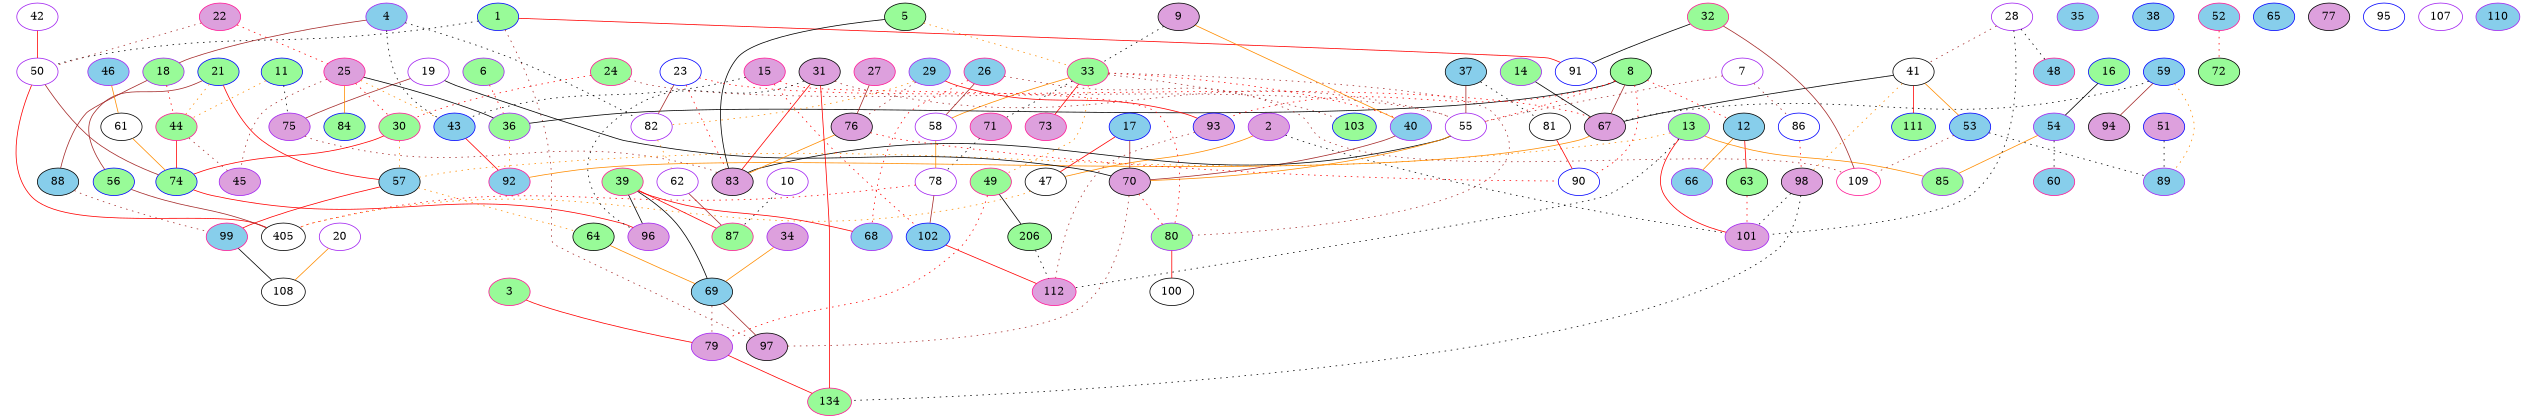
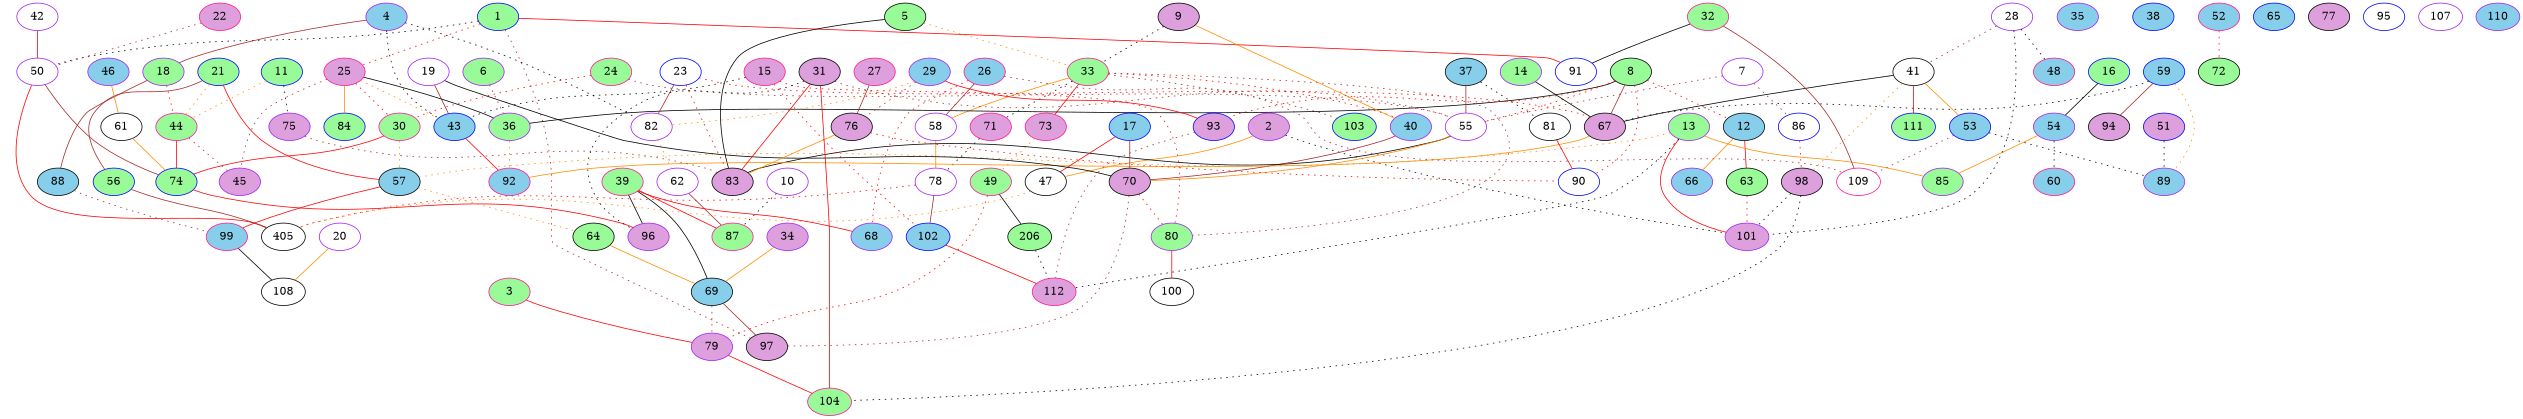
edge "22" -- "25": now "1" -- "25"
edge "19" -- "75": now "19" -- "43"
edge "33" -- "49": now "73" -- "49"
node "134": label "134" -> "104"
